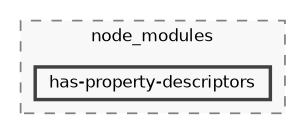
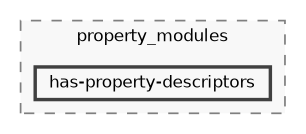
cluster "node_modules": label "node_modules" -> "property_modules"
